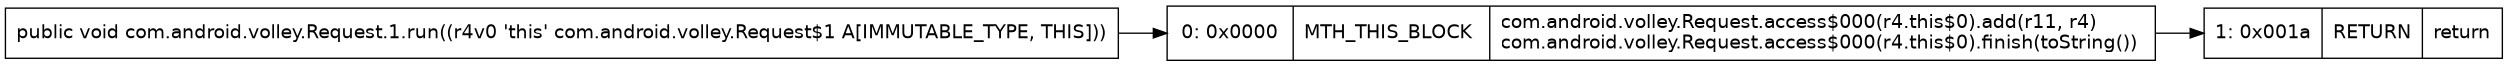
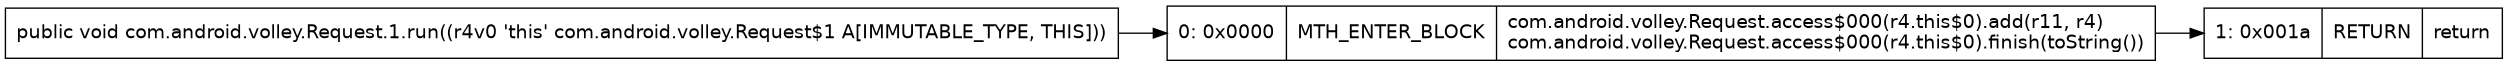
node "0: 0x0000": text "MTH_THIS_BLOCK" -> "MTH_ENTER_BLOCK"
